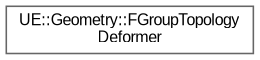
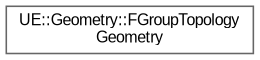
node "UE::Geometry::FGroupTopology Deformer": label "UE::Geometry::FGroupTopology Deformer" -> "UE::Geometry::FGroupTopology Geometry"
